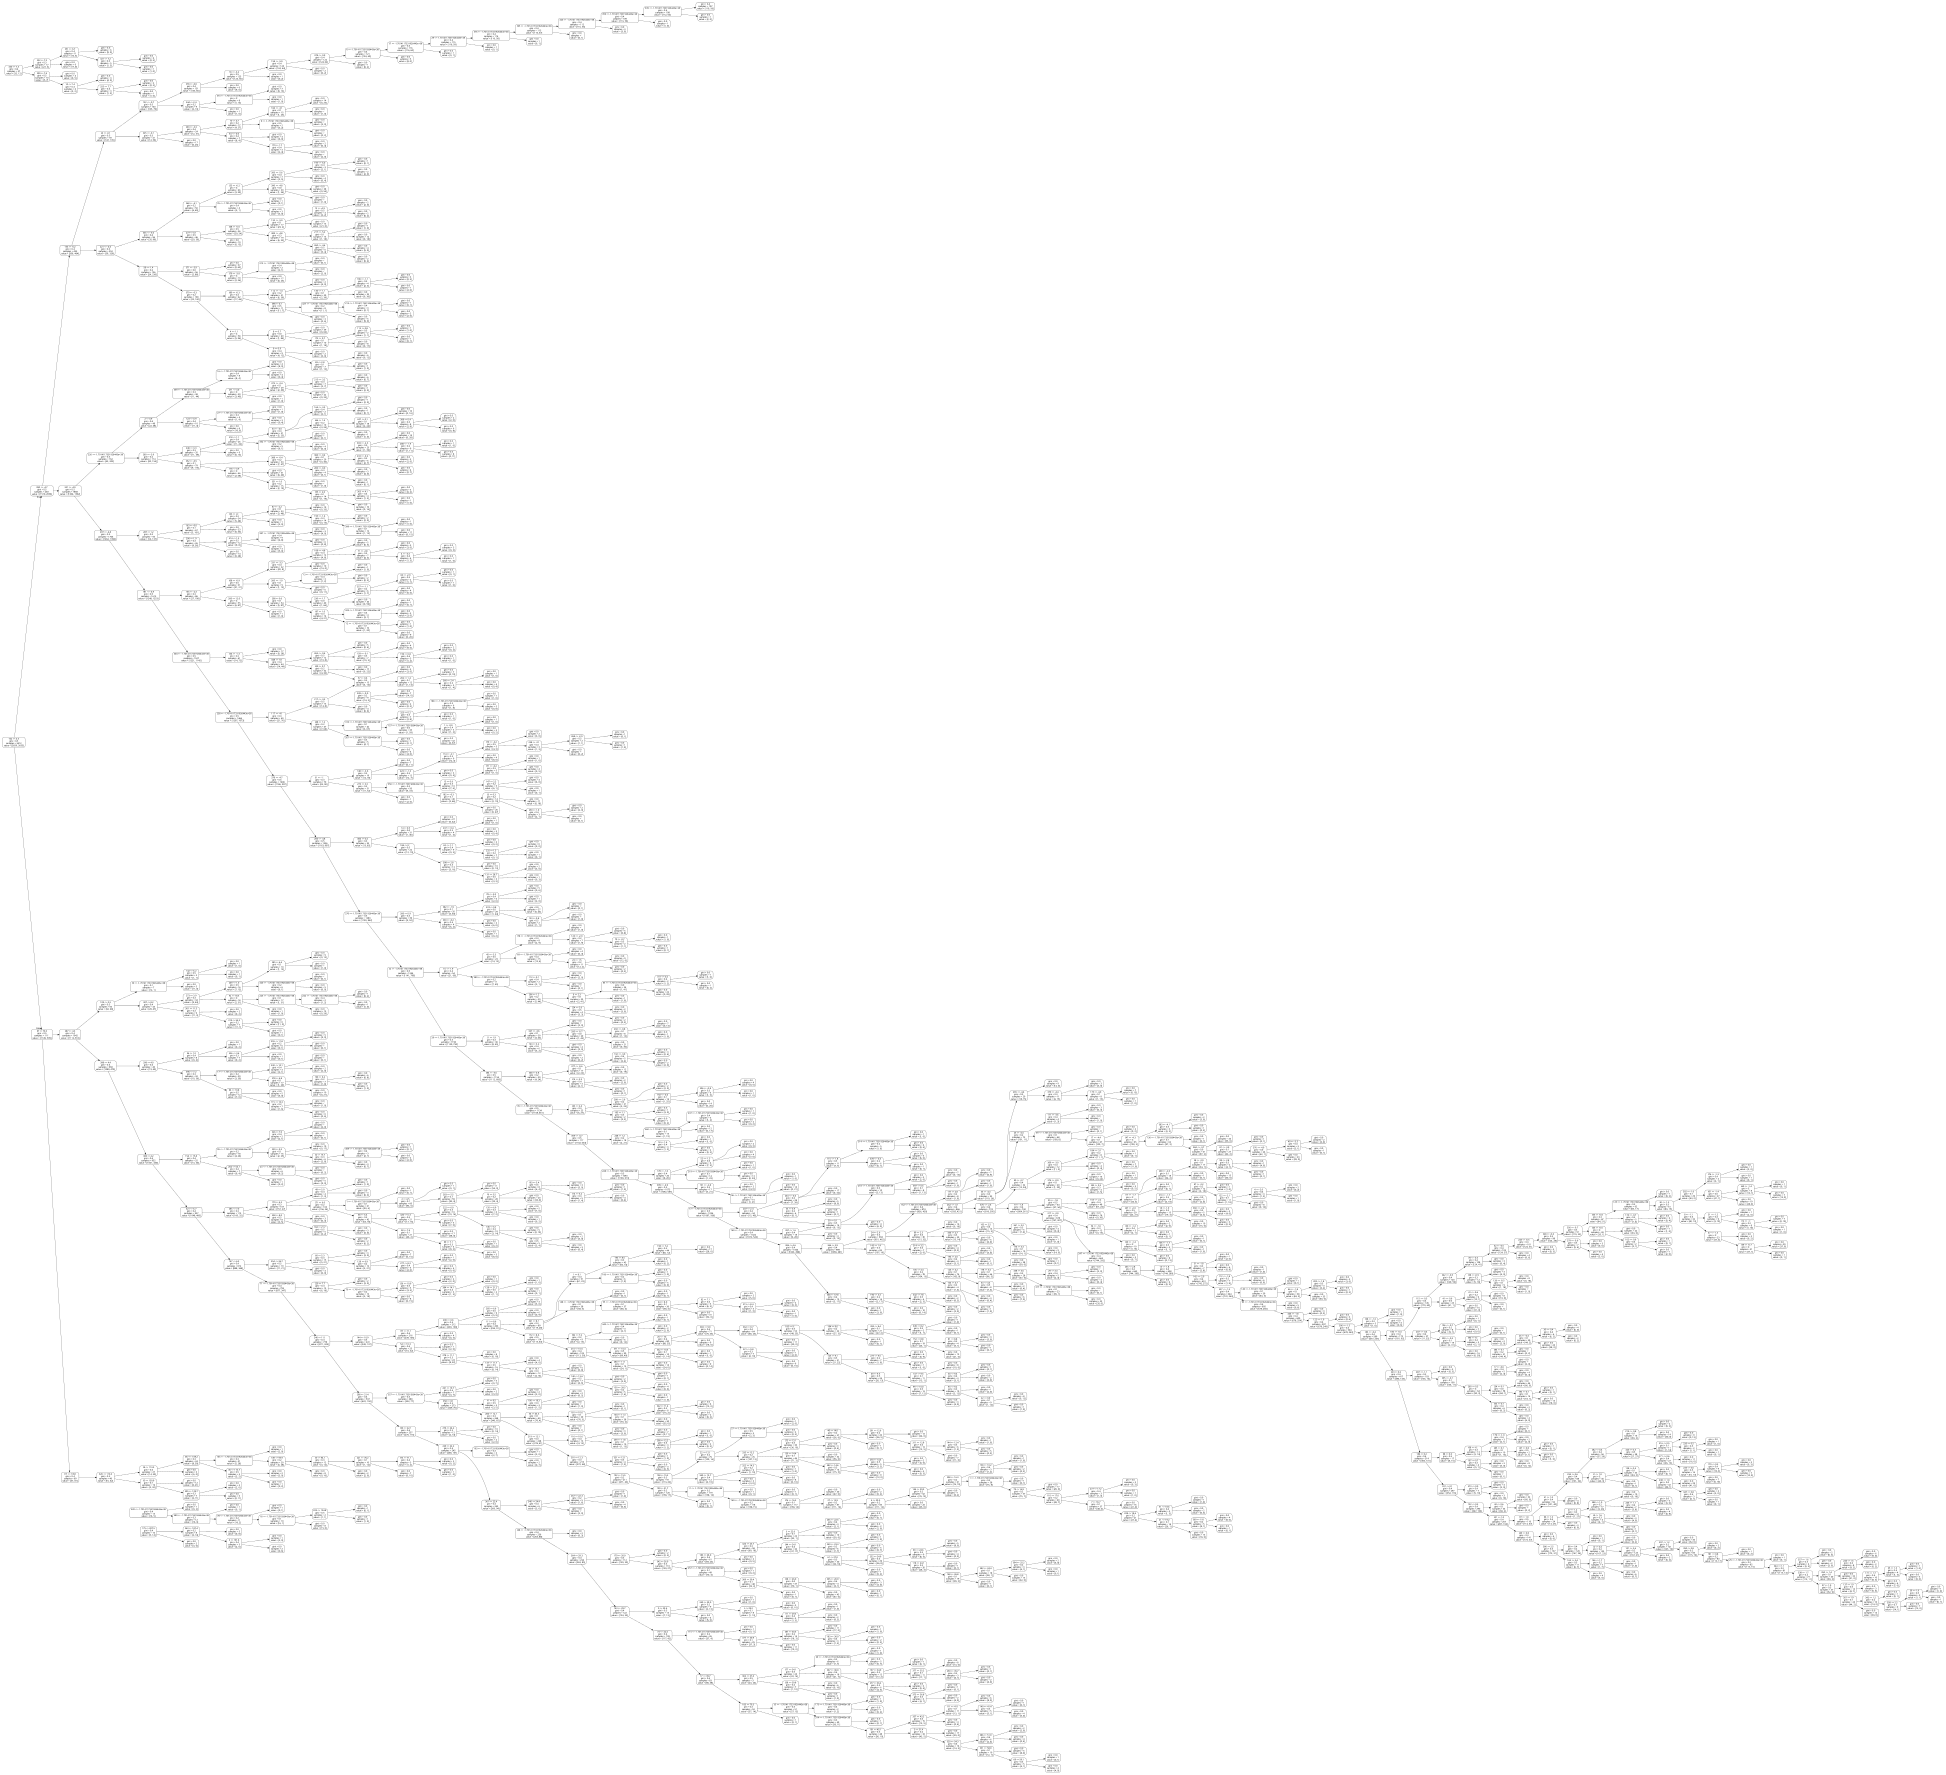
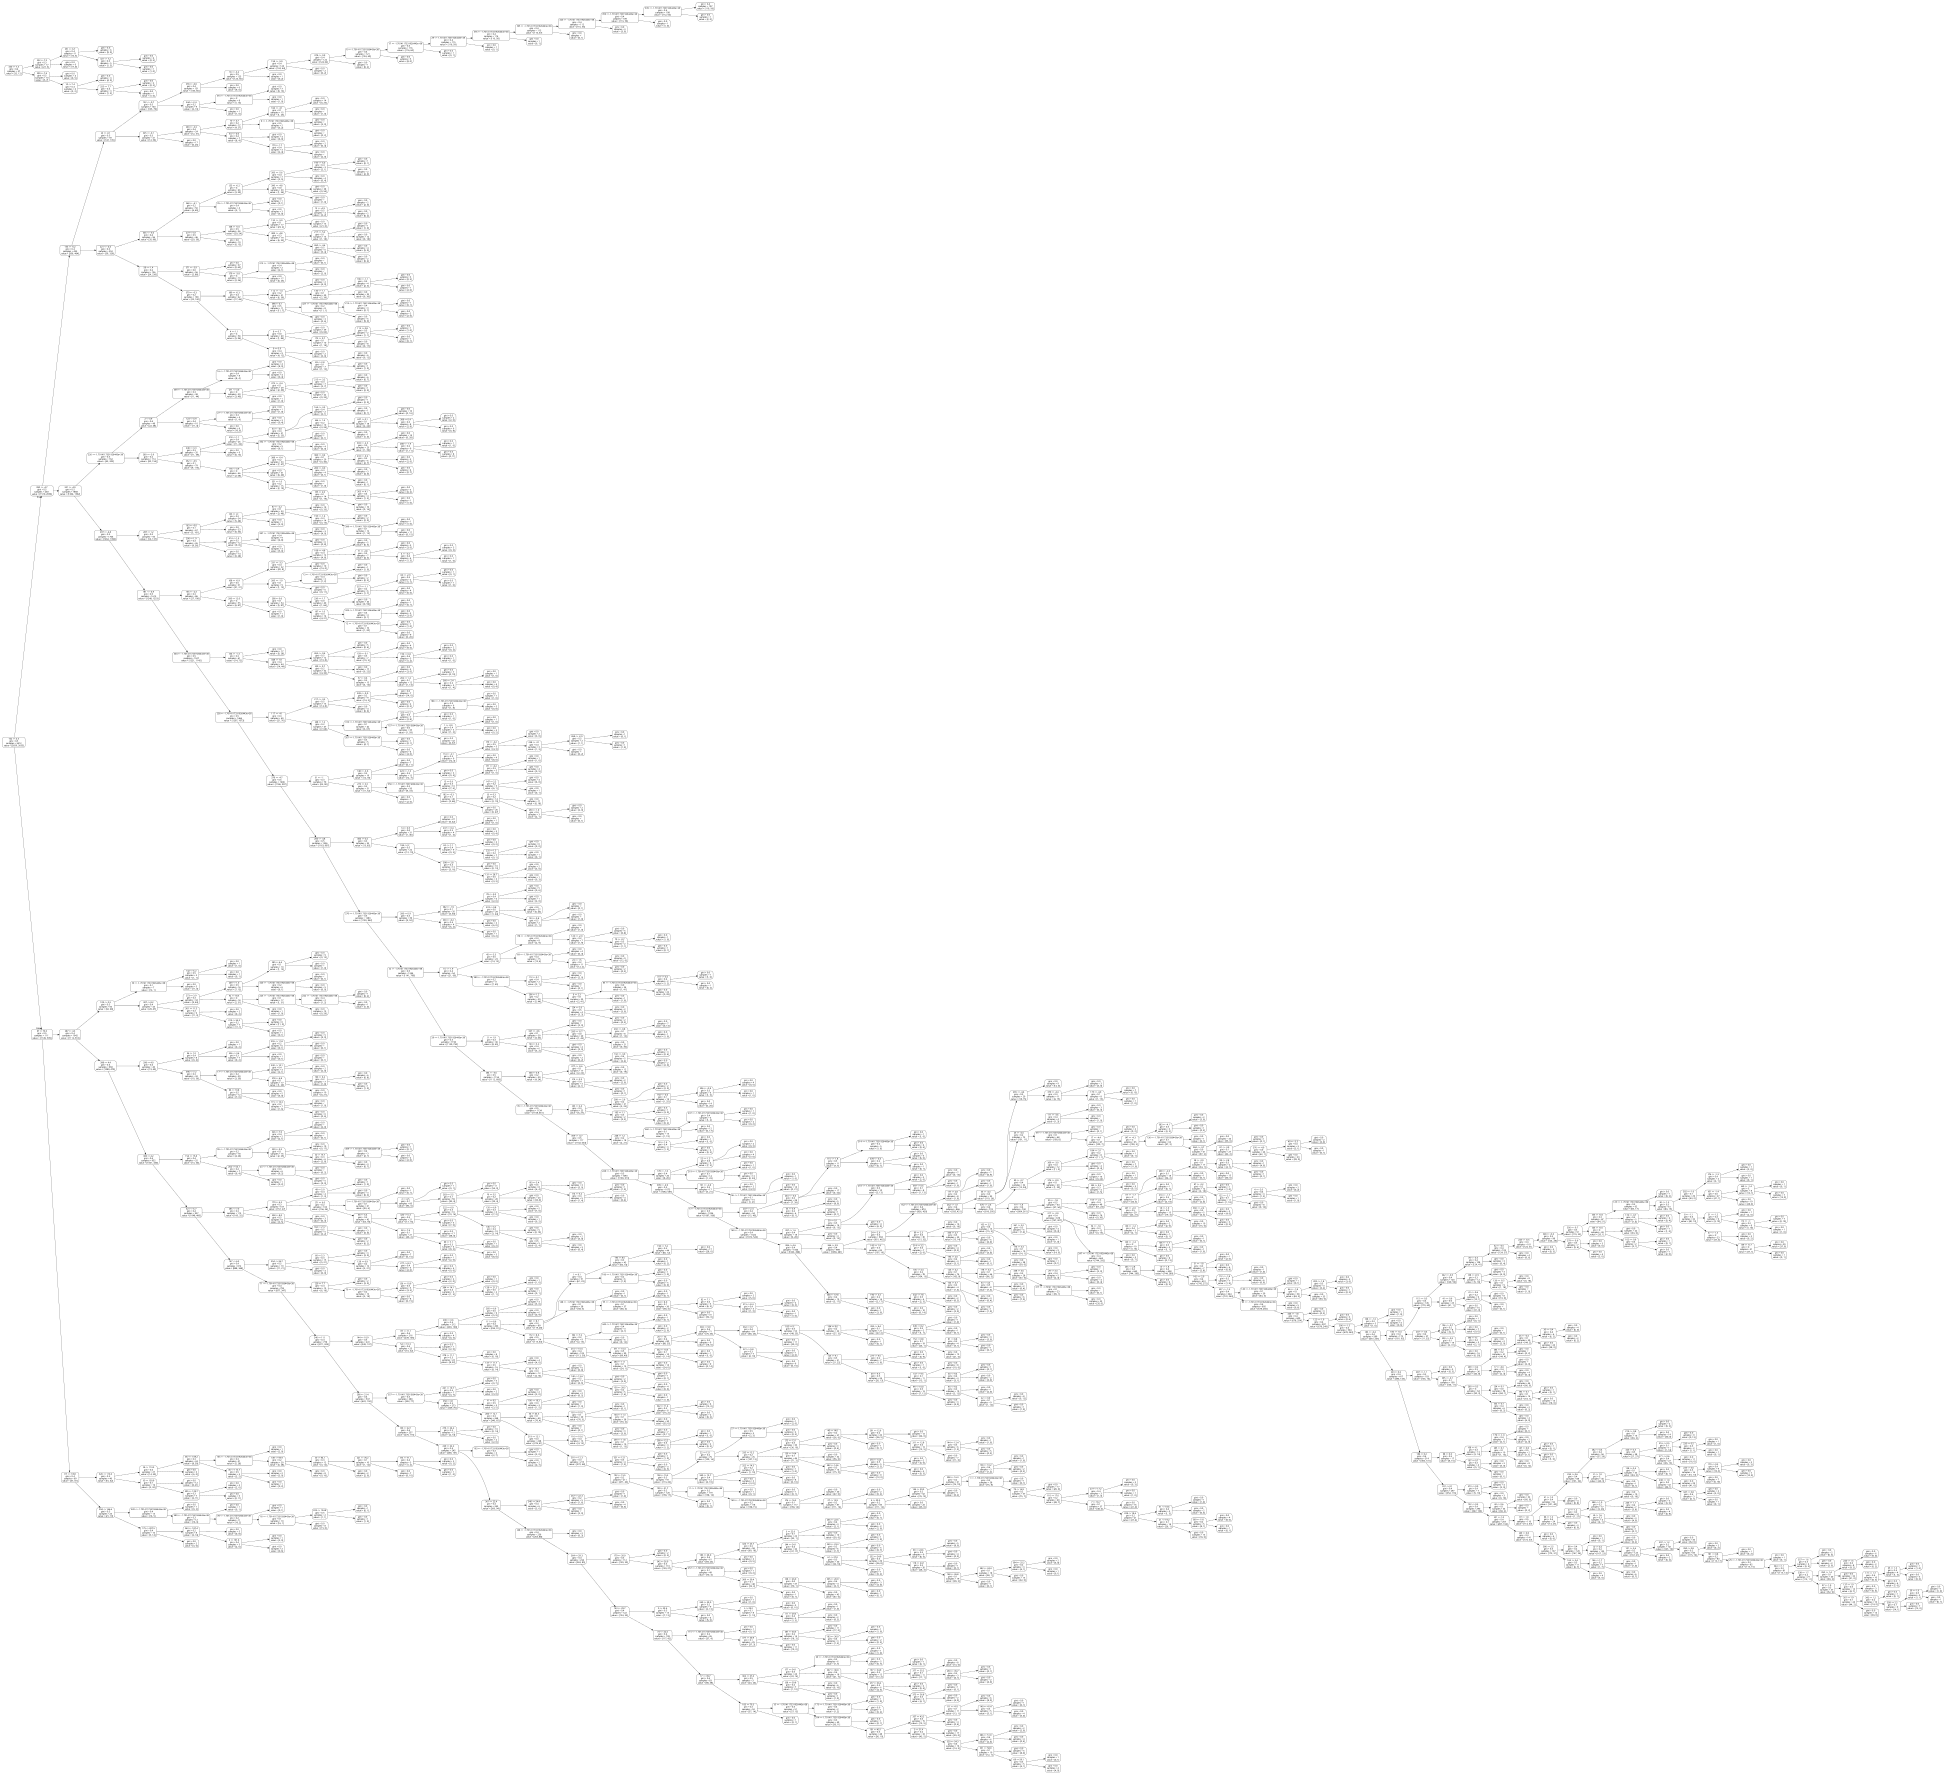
edge "352 <= -0.5 gini = 0.1 samples = 79 value = [9, 115]" -> "388 <= -0.4 gini = 0.2 samples = 33 value = [7, 47]": now "178 <= 0.9 gini = 0.1 samples = 46 value = [2, 68]" -> "388 <= -0.4 gini = 0.2 samples = 33 value = [7, 47]"
edge "217 <= -3.3 gini = 0.5 samples = 13 value = [14, 8]" -> "57 <= 0.6 gini = 0.3 samples = 15 value = [4, 14]": now "217 <= -3.3 gini = 0.5 samples = 13 value = [14, 8]" -> "228 <= -0.0 gini = 0.2 samples = 9 value = [14, 2]"
edge "207 <= 2.4 gini = 0.4 samples = 34 value = [15, 40]" -> "59 <= 0.1 gini = 0.5 samples = 14 value = [9, 13]": now "207 <= 2.4 gini = 0.4 samples = 34 value = [15, 40]" -> "33 <= 3.9 gini = 0.2 samples = 6 value = [8, 1]"
edge "180 <= -0.4 gini = 0.4 samples = 172 value = [181, 92]" -> "207 <= -0.4 gini = 0.4 samples = 27 value = [11, 32]": reversed
node "299 <= 0.2 gini = 0.3 samples = 36 value = [46, 8]": added
node "204 <= 166.6 gini = 0.5 samples = 23 value = [21, 19]": added
